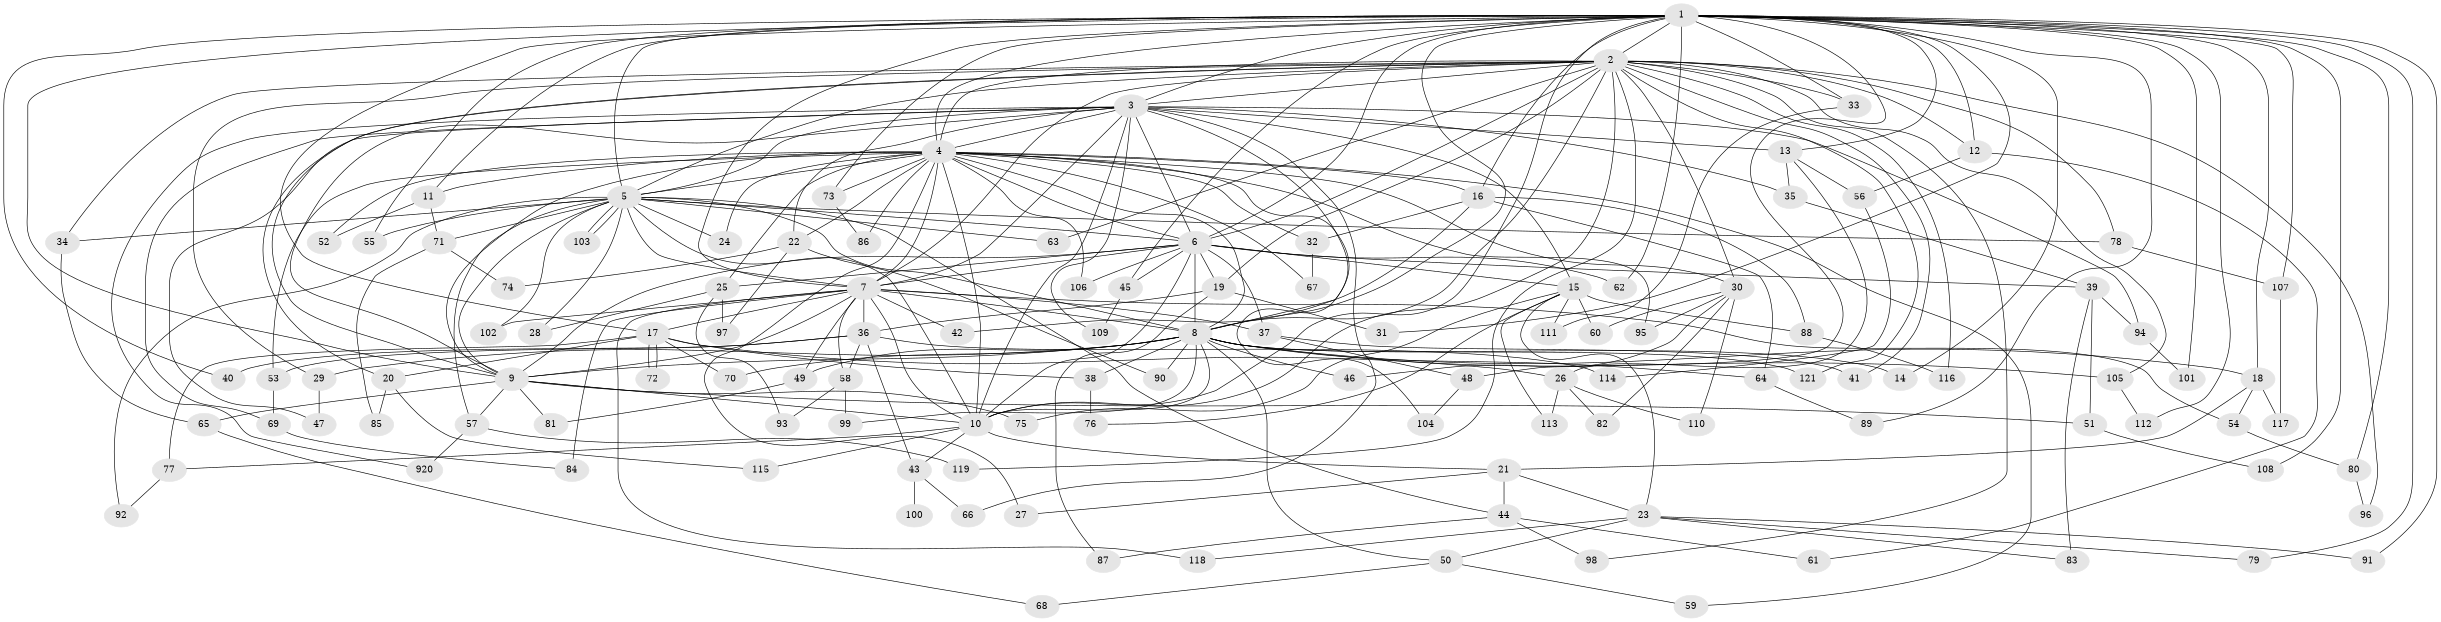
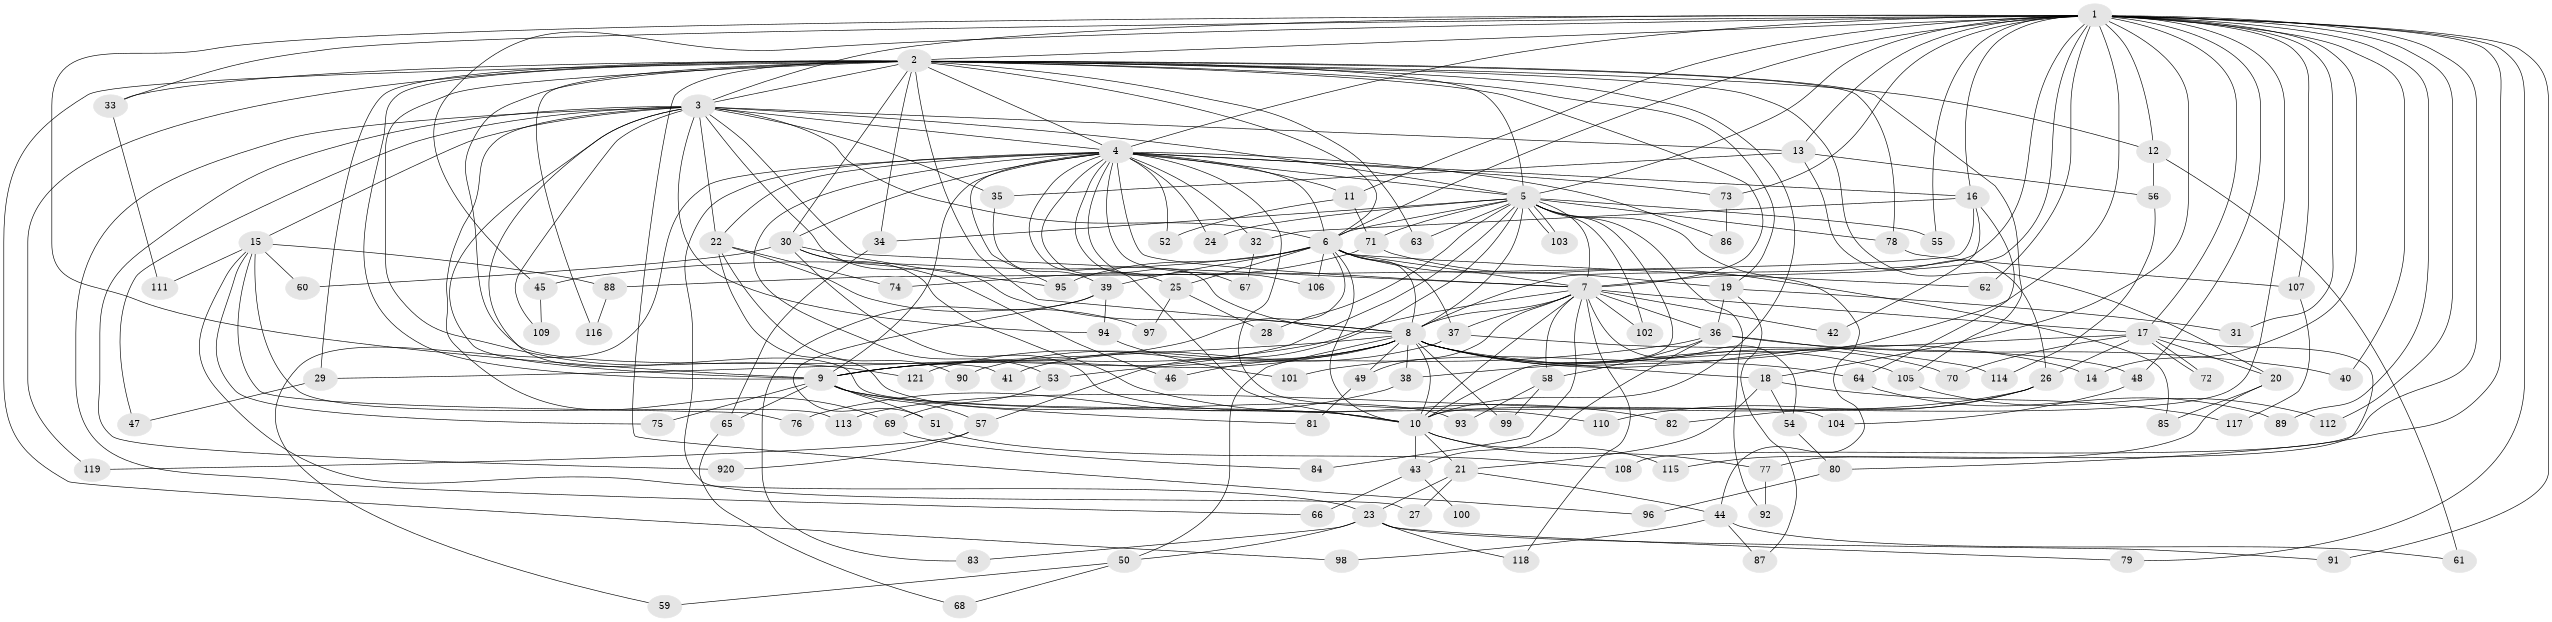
edge "6" -- "15": now "6" -- "95"
edge "25" -- "93": now "22" -- "93"
